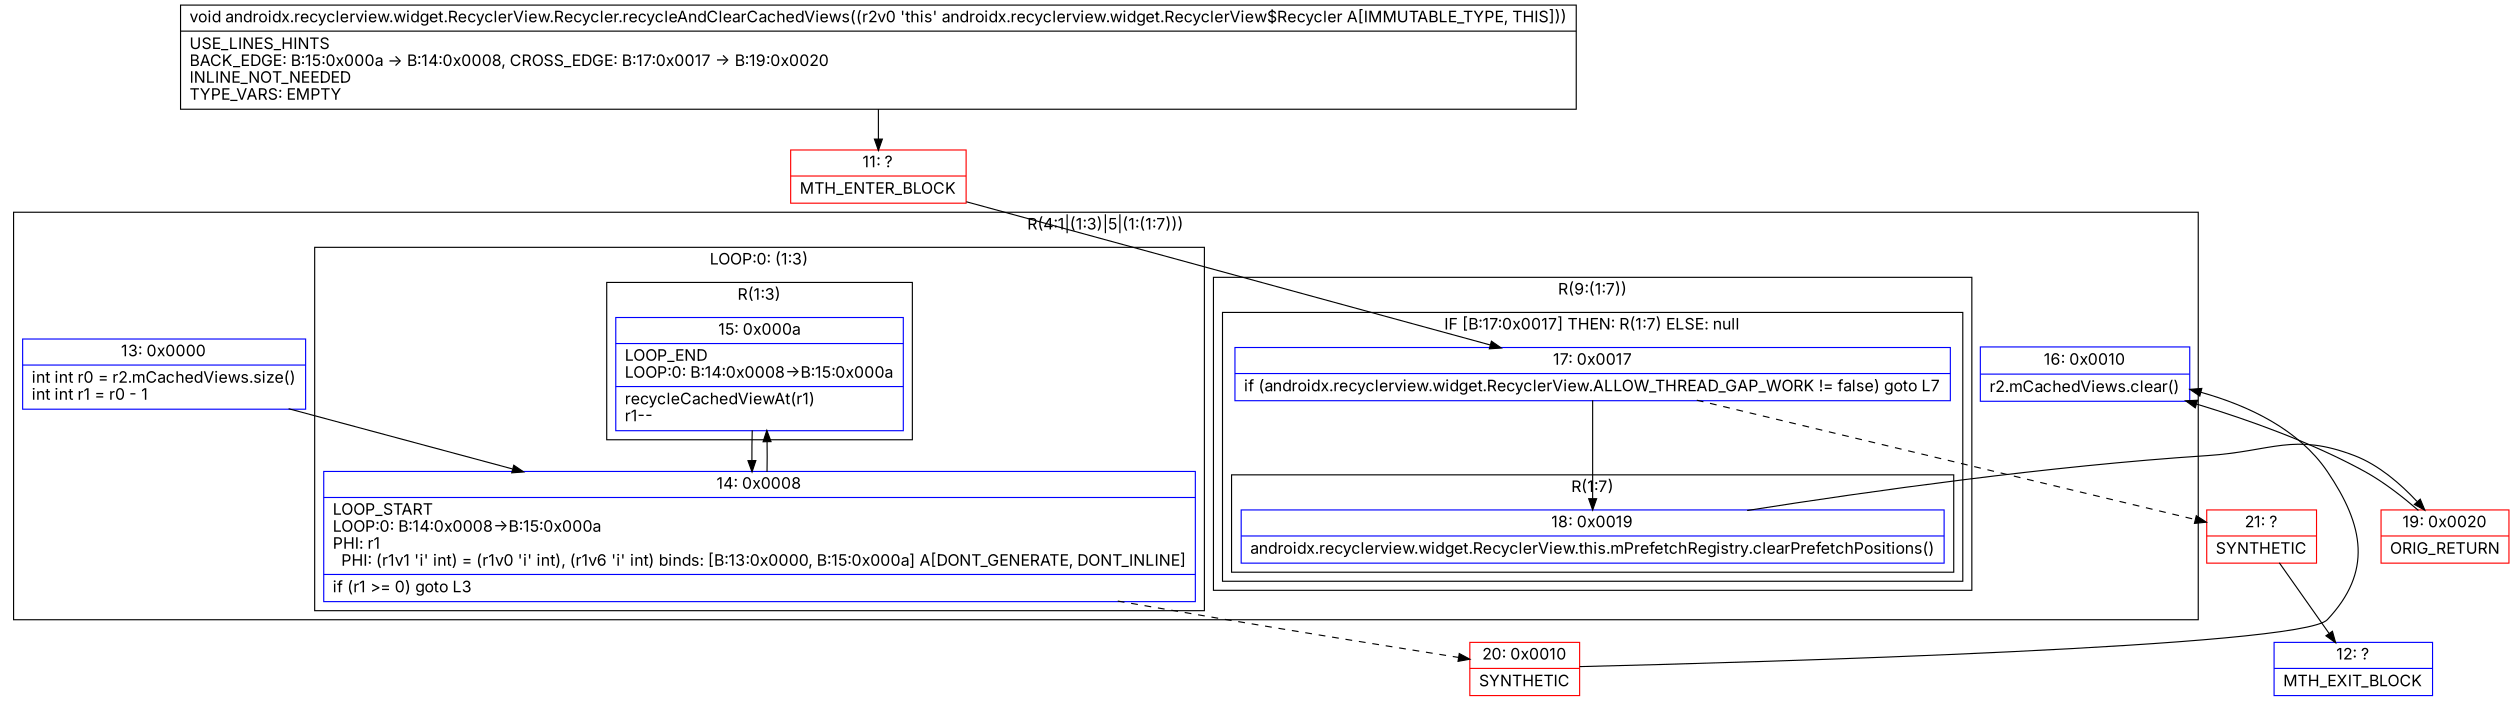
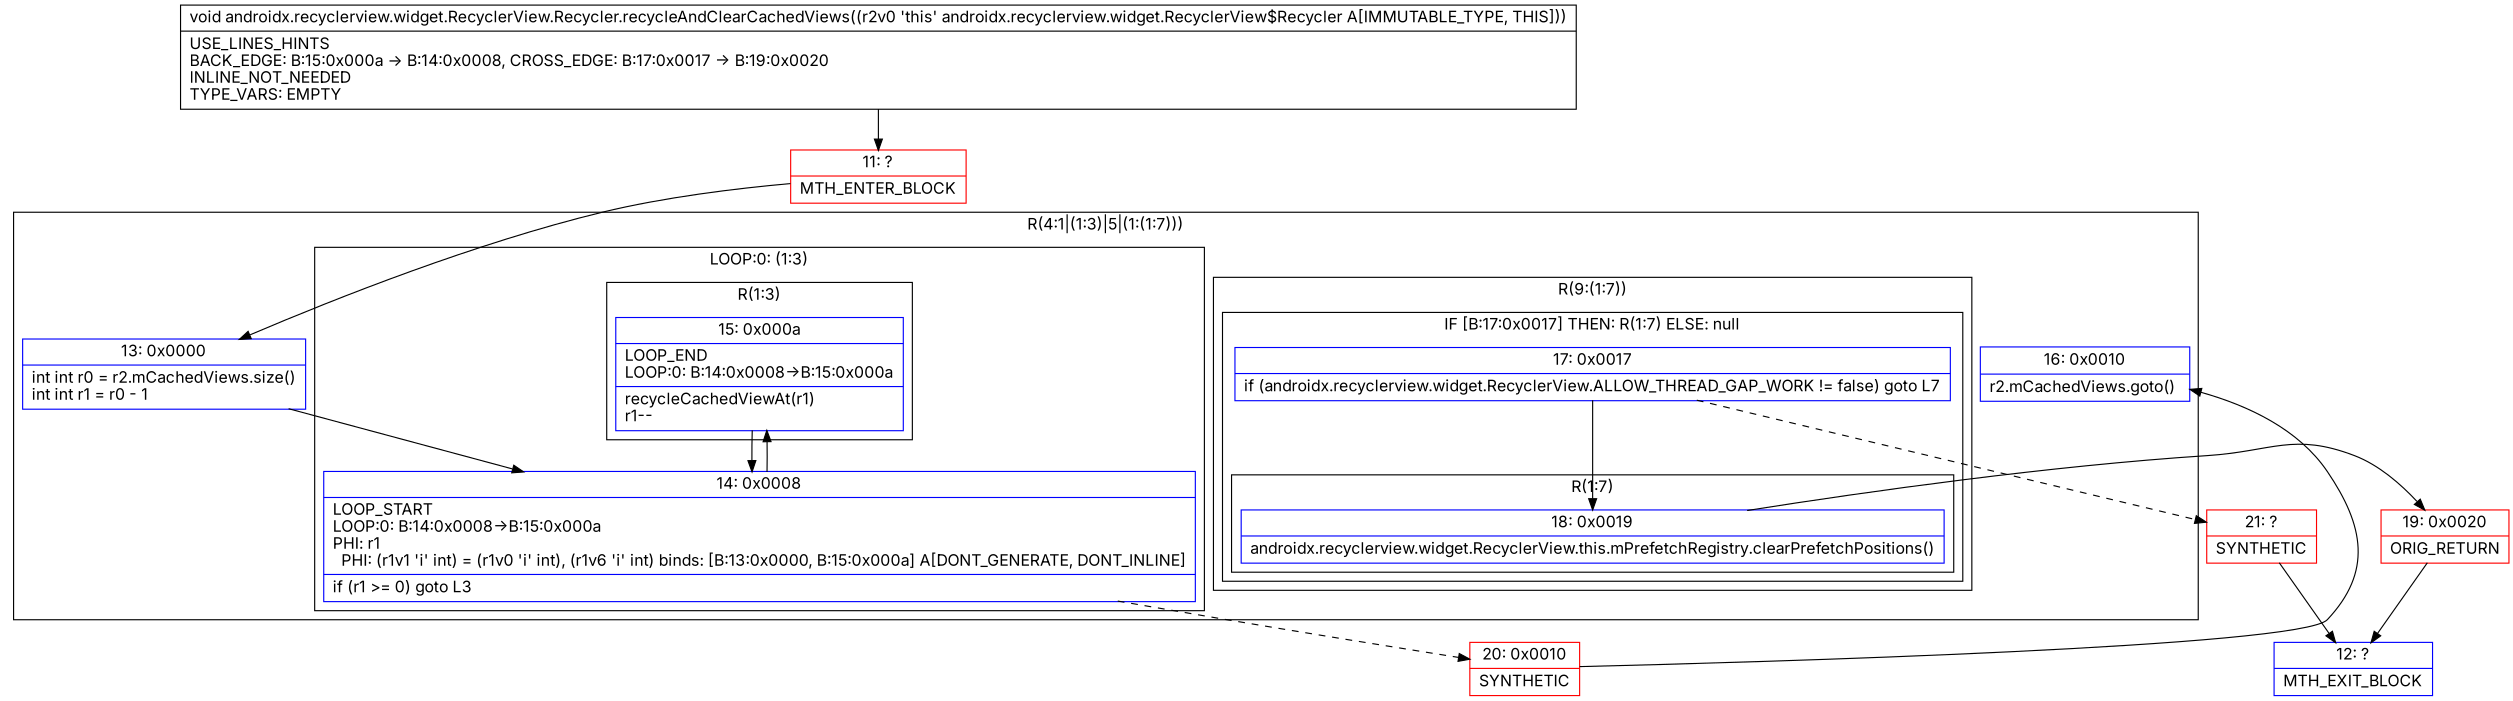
edge "11: ?" -> "17: 0x0017": now "11: ?" -> "13: 0x0000"
node "16: 0x0010": text "r2.mCachedViews.clear()" -> "r2.mCachedViews.goto()"
edge "19: 0x0020" -> "16: 0x0010": now "19: 0x0020" -> "12: ?"
